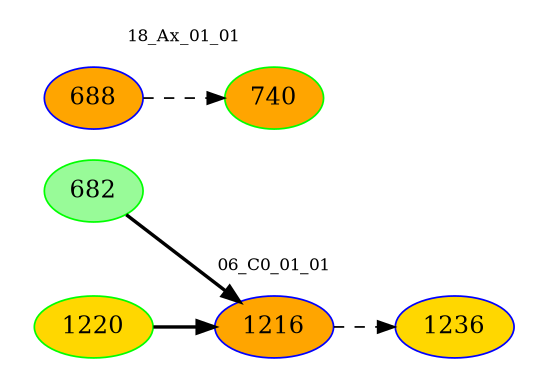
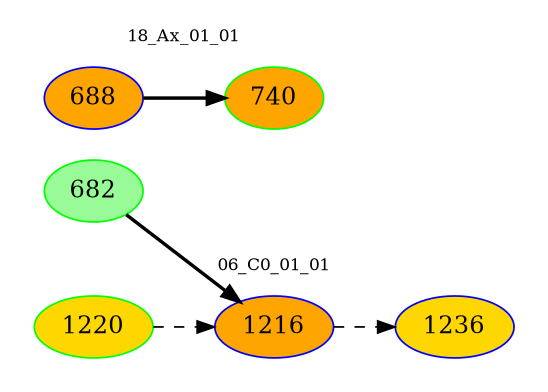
edge "688" -> "740": style dashed -> bold
edge "1220" -> "1216": style bold -> dashed
